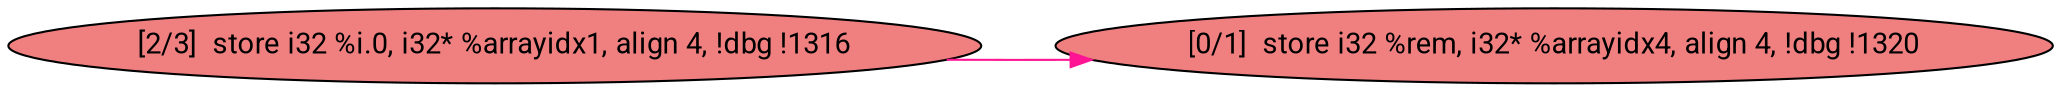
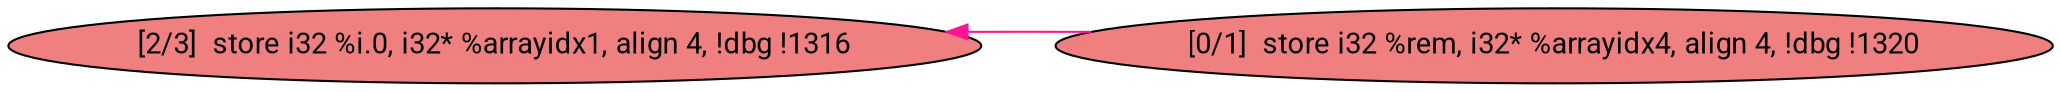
edge "[2/3]  store i32 %i.0, i32* %arrayidx1, align 4, !dbg !1316" -> "[0/1]  store i32 %rem, i32* %arrayidx4, align 4, !dbg !1320": reversed
